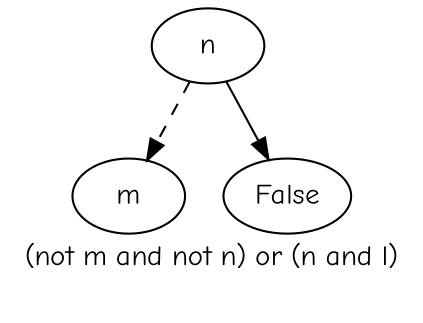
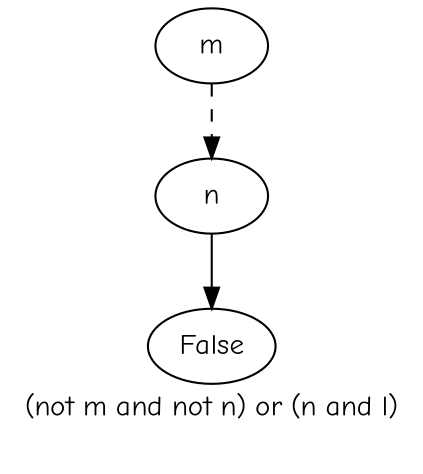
edge "n" -> "m": reversed
